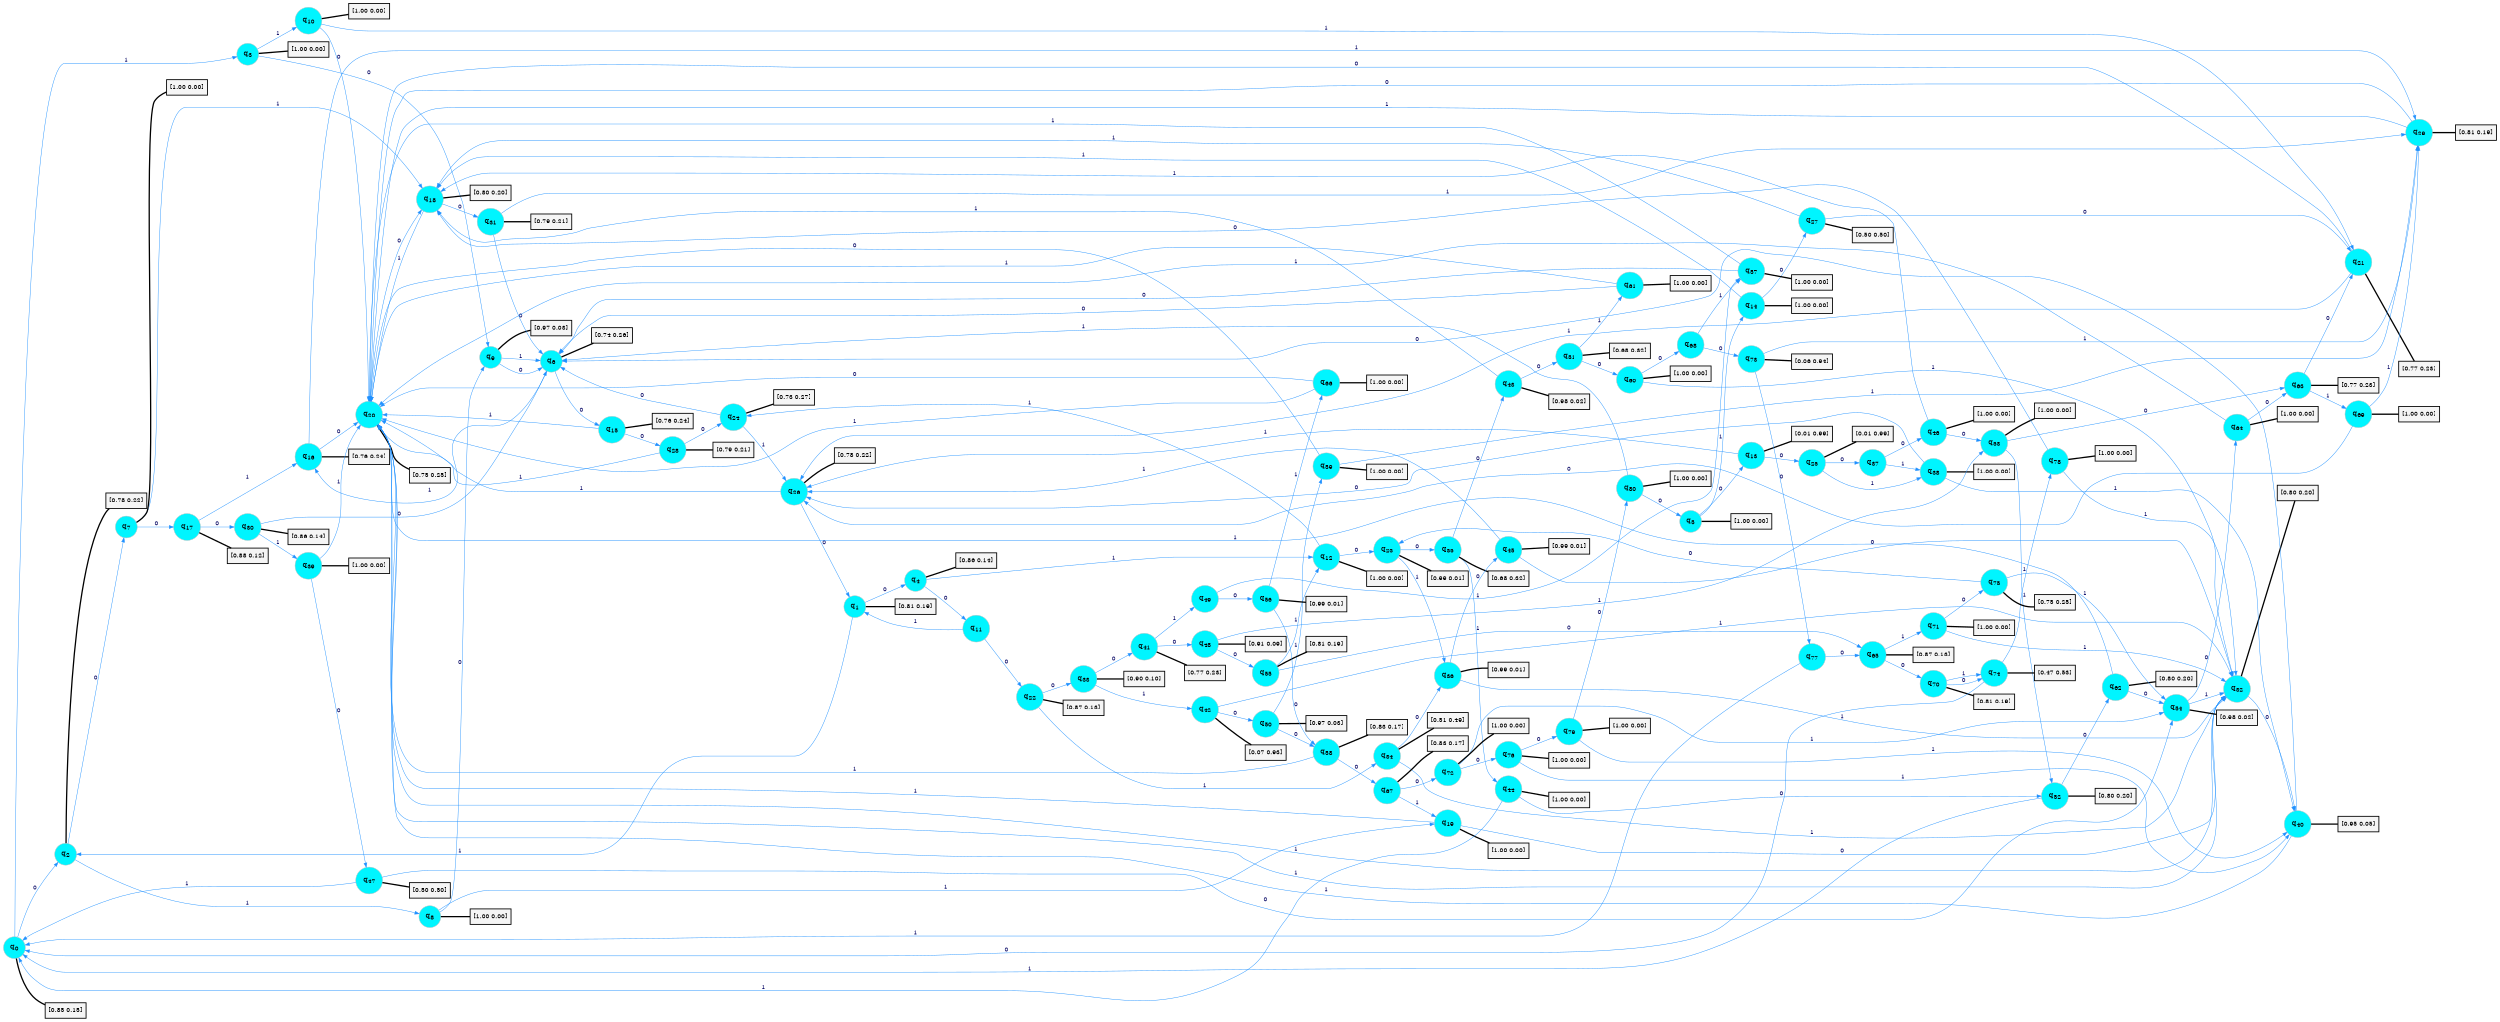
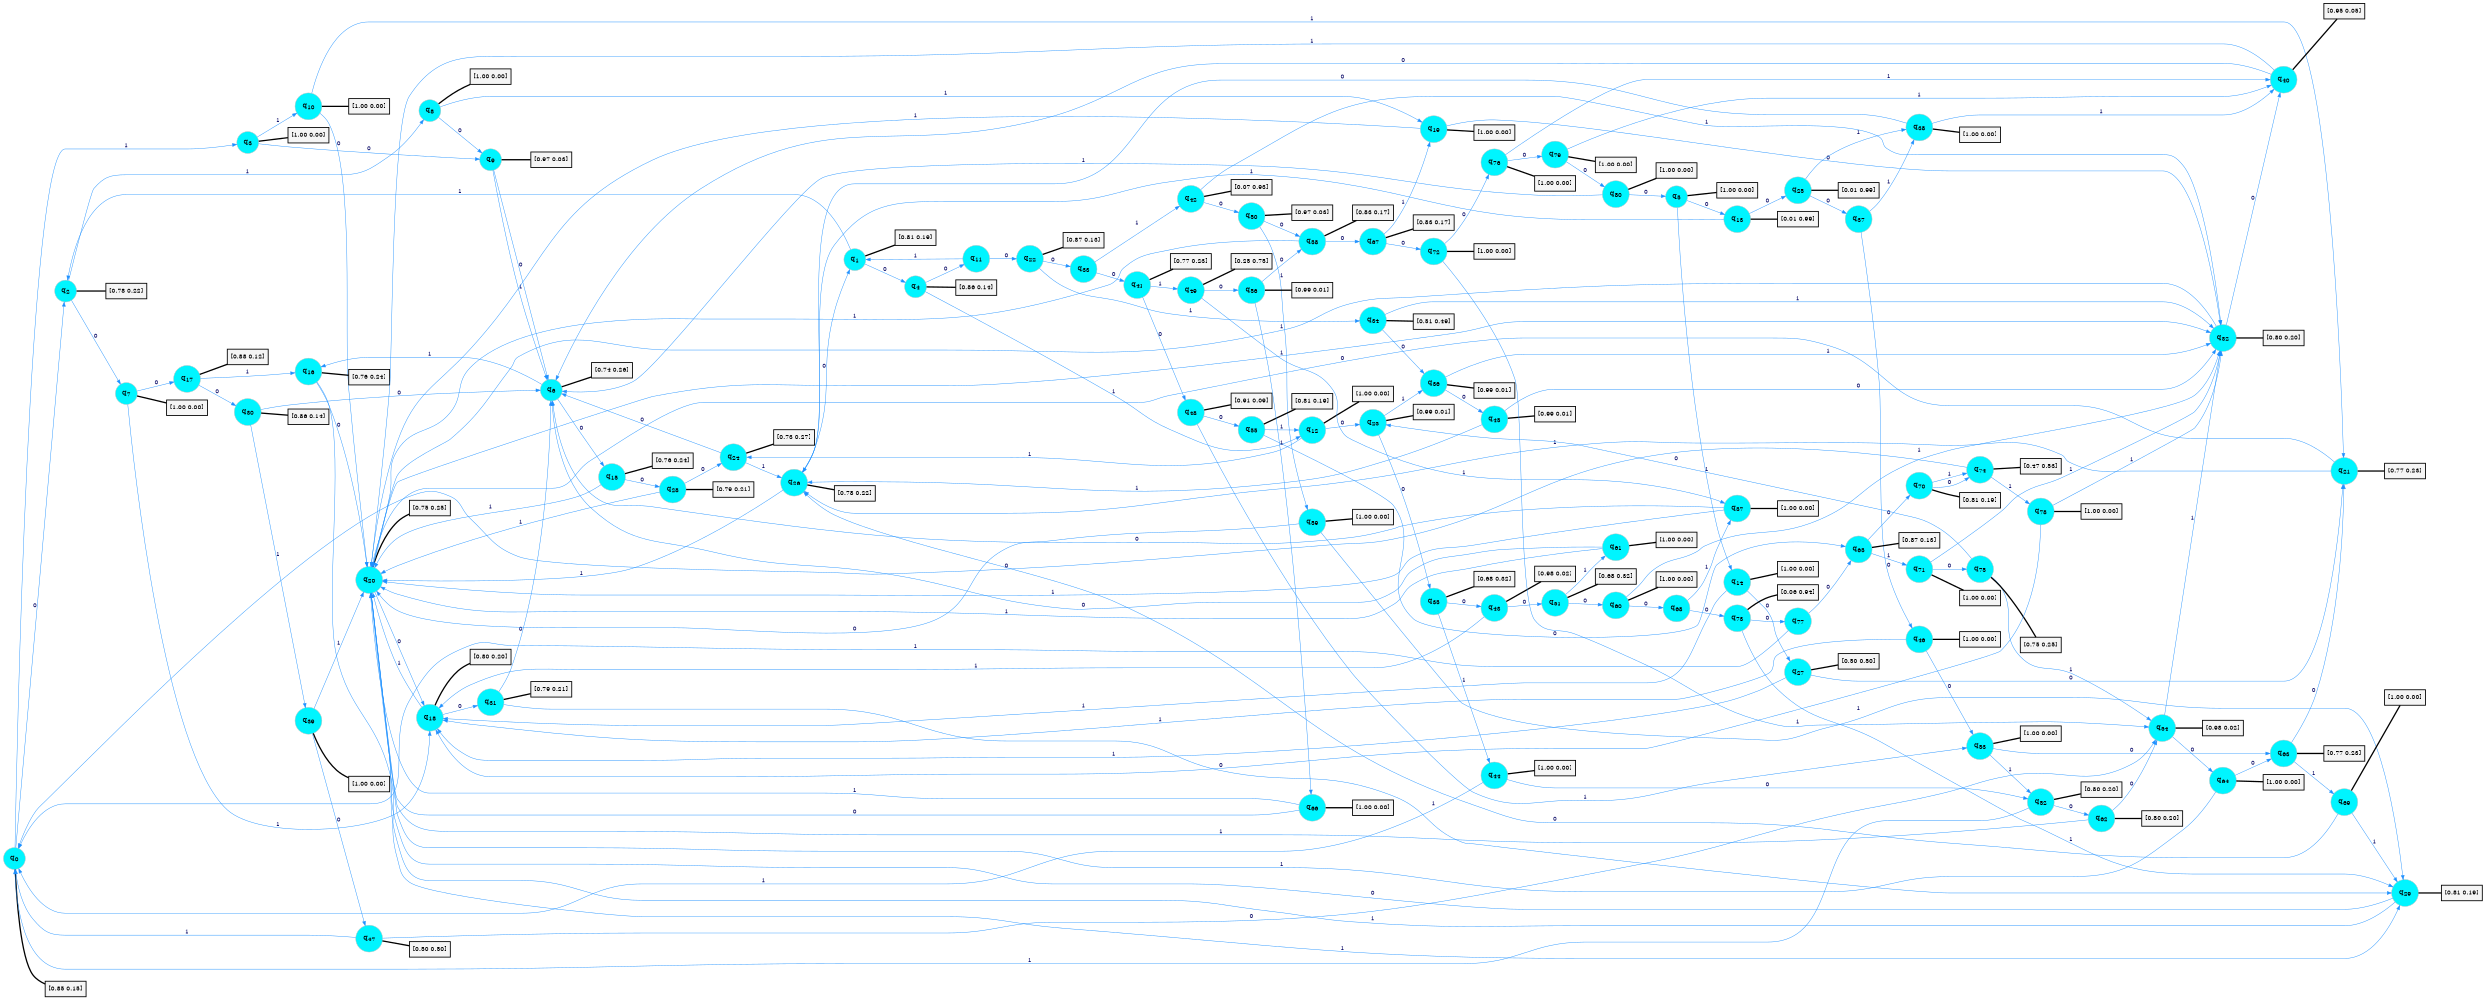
node "[0.25 0.75]": added
node "[0.90 0.10]": removed
